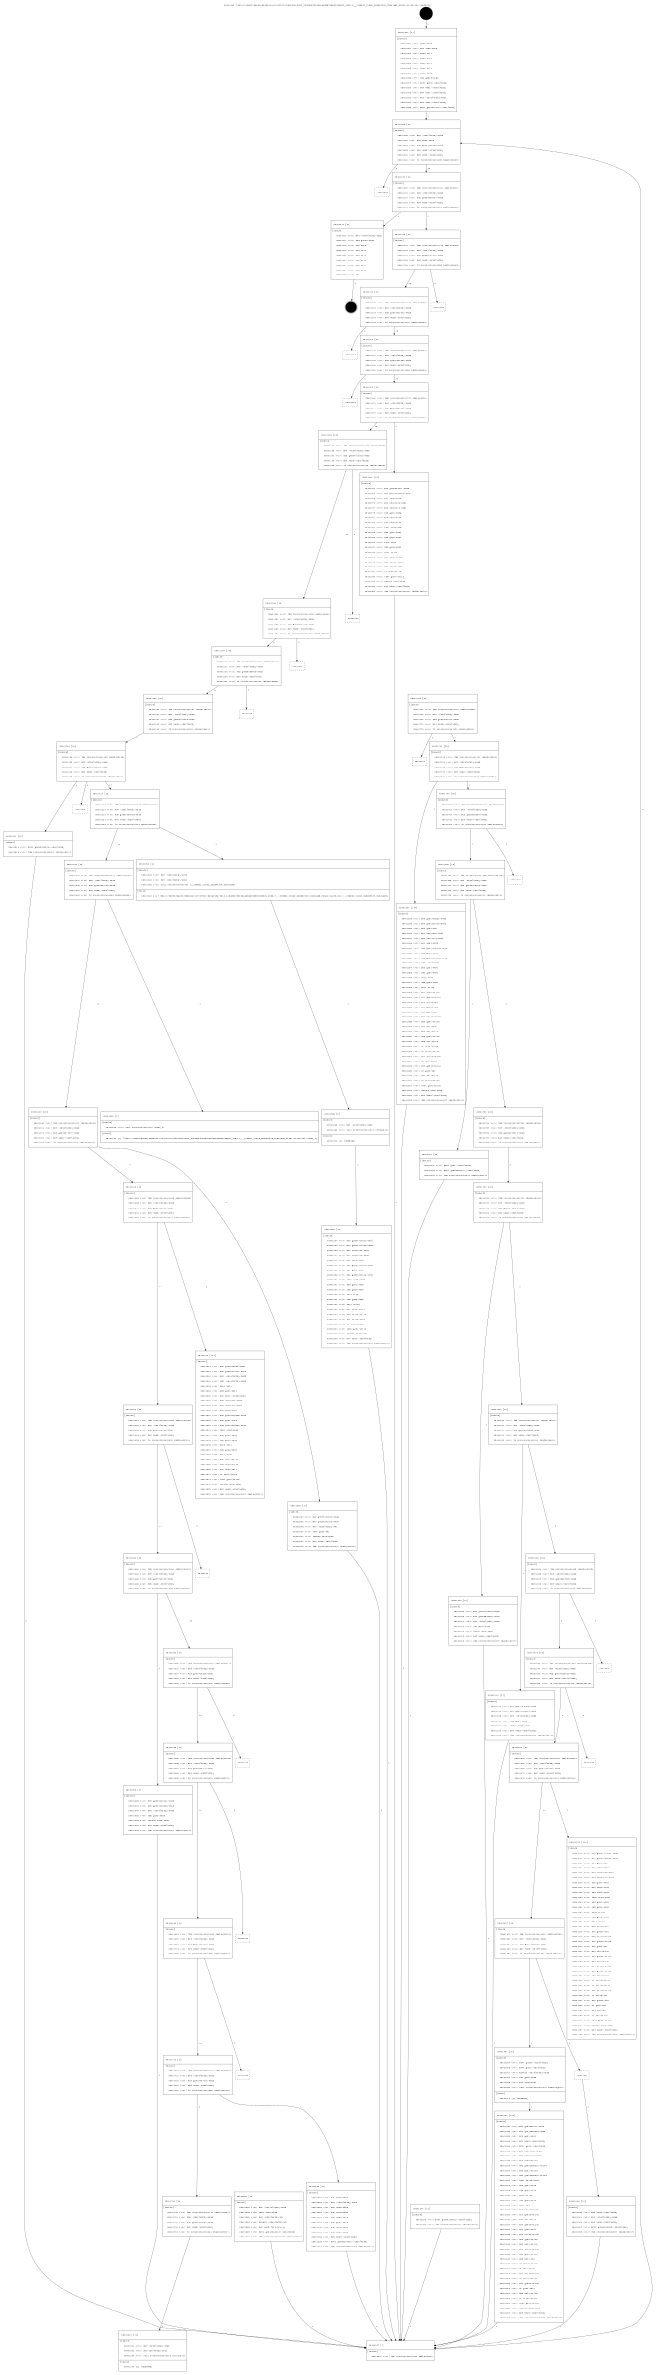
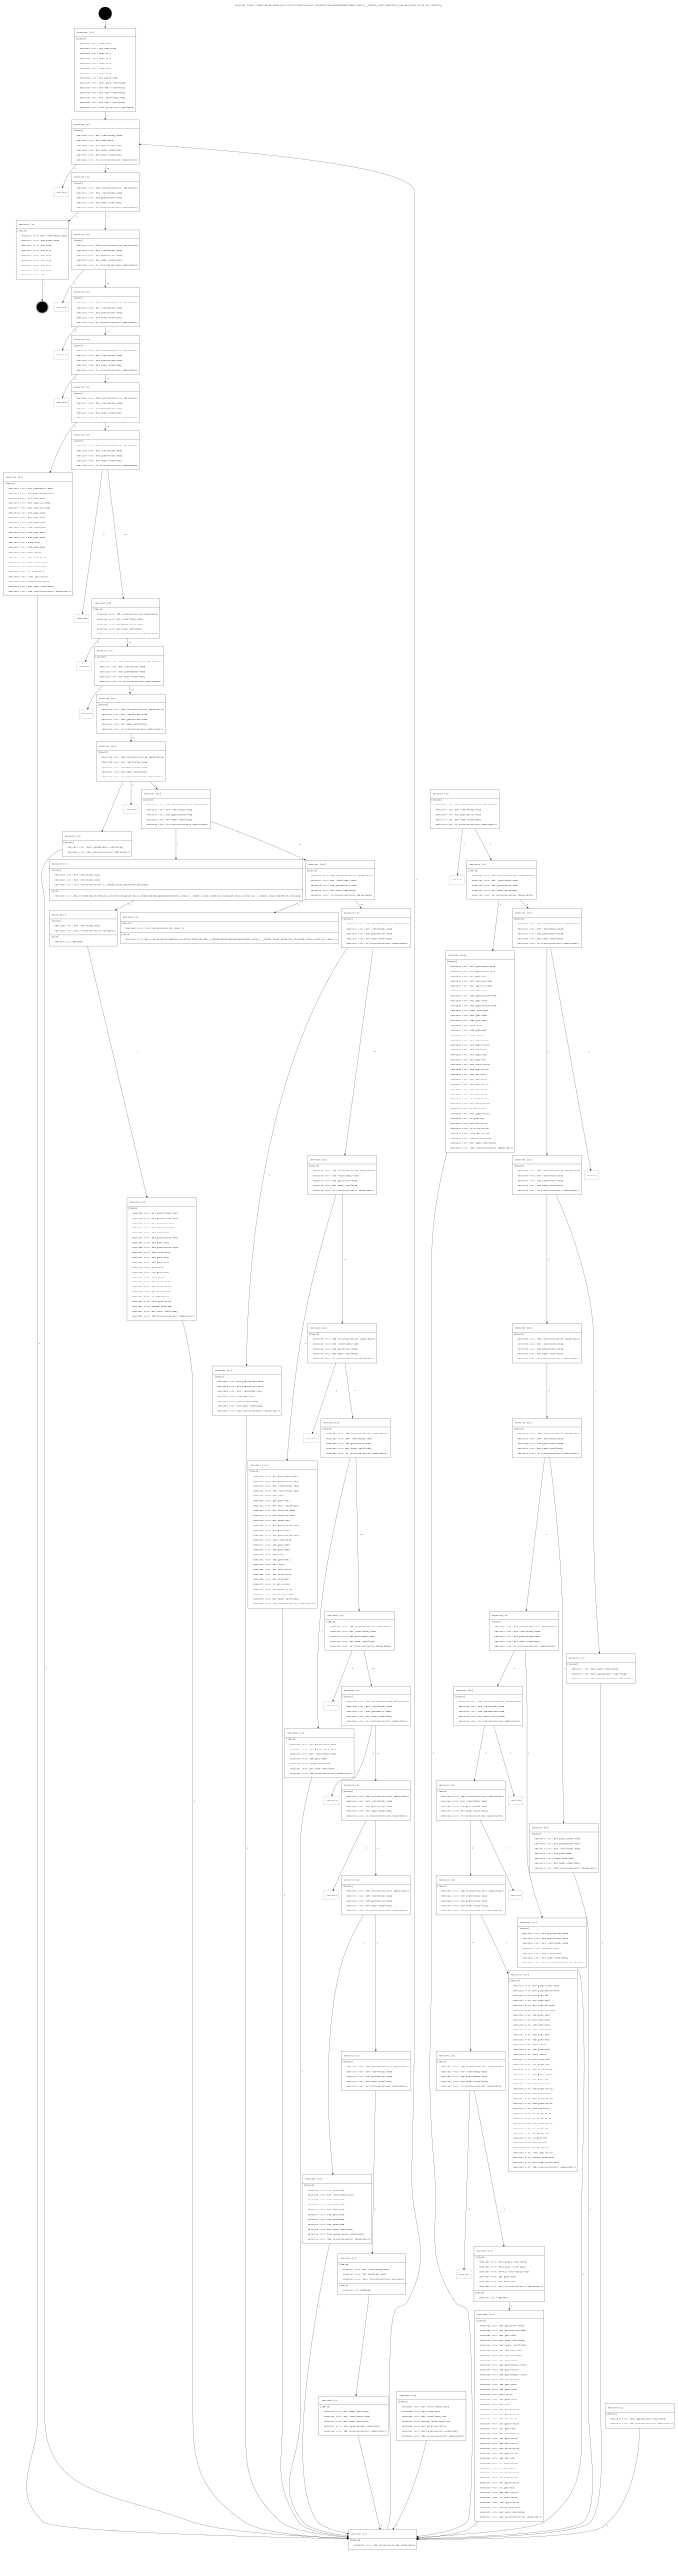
edge "0x401b14 [111]" -> "0x4020c7 [5]": added, label "2"
edge "0x401898" -> "0x4018fe [21]": now "0x4018f1 [13]" -> "0x4018fe [21]"
